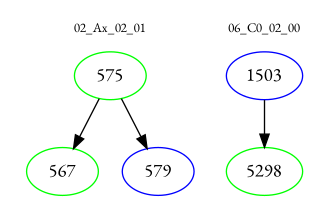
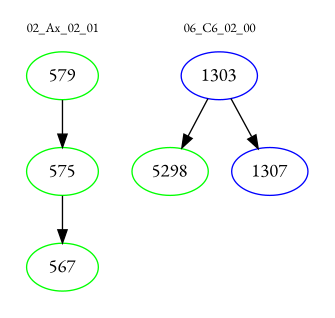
cluster "06_C0_02_00": label "06_C0_02_00" -> "06_C6_02_00"
node "1503": label "1503" -> "1303"
edge "575" -> "579": reversed
node "579": color blue -> green
node "1307": added
